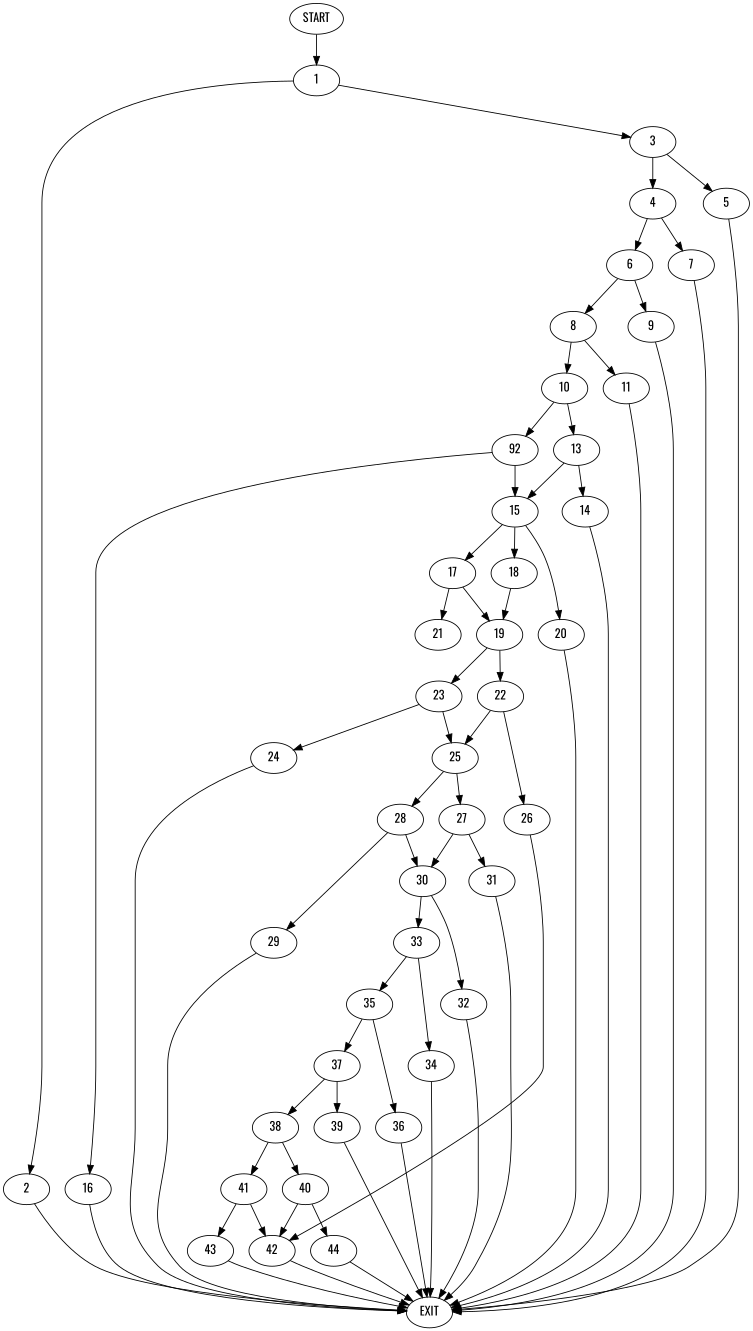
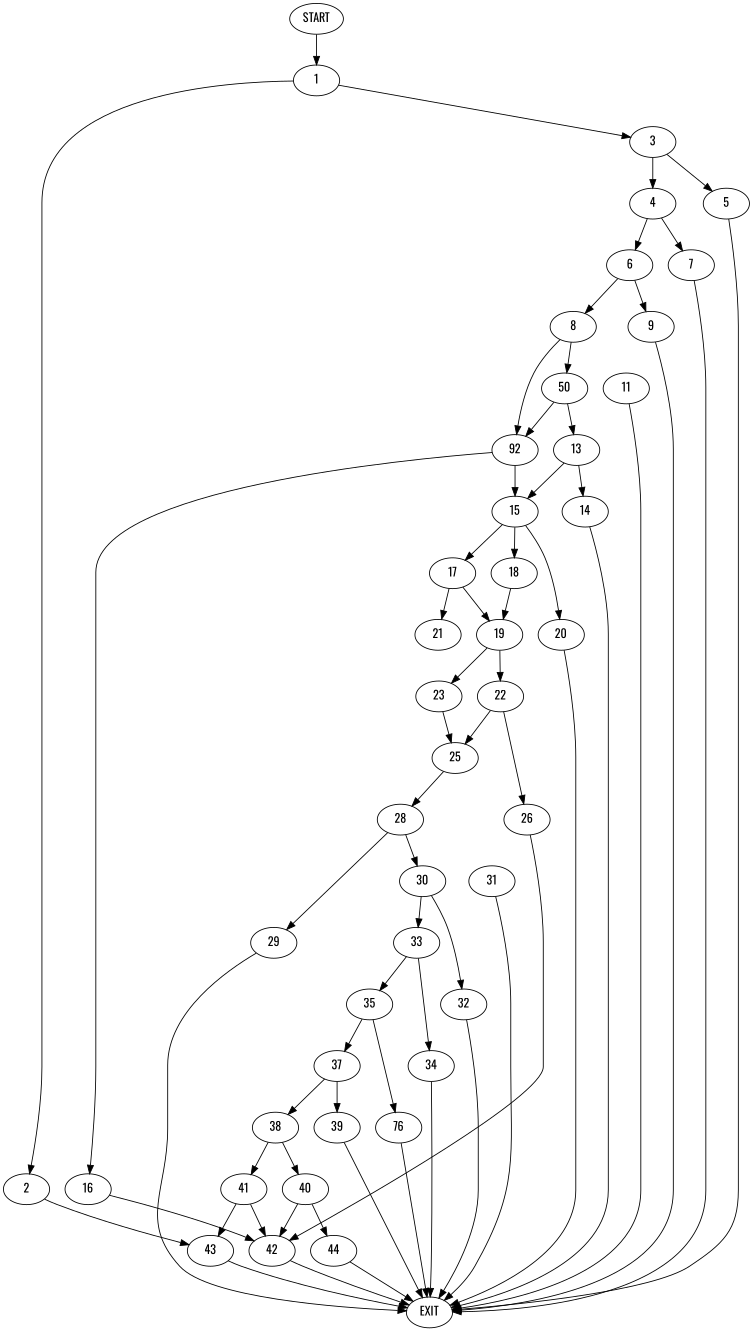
edge "8" -> "11": now "8" -> "92"
node "10": label "10" -> "50"
node "24": removed
node "27": removed
node "36": label "36" -> "76"
edge "2" -> "EXIT": now "2" -> "43"
edge "16" -> "EXIT": now "16" -> "42"
